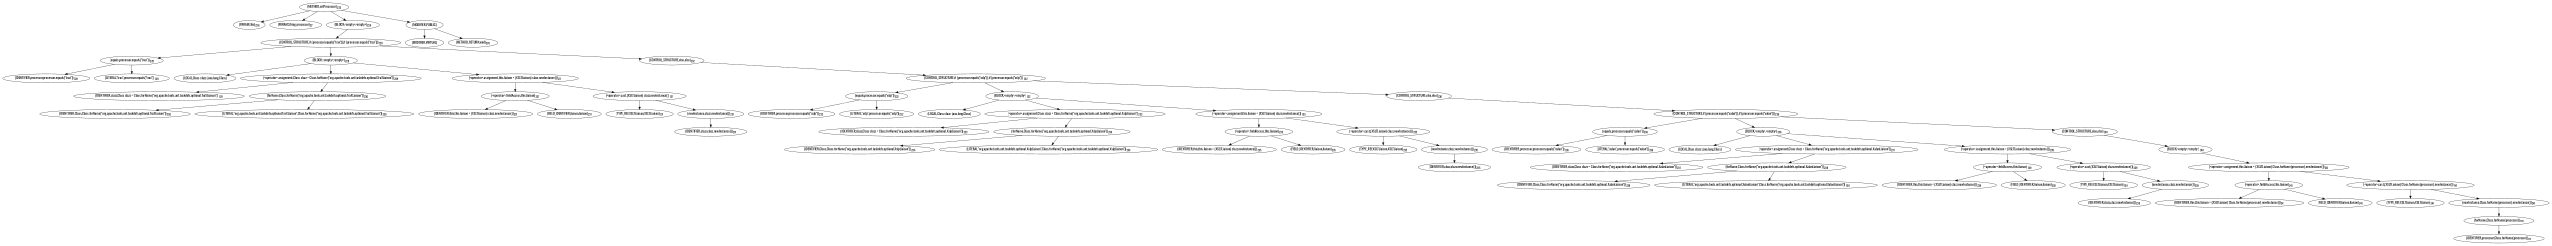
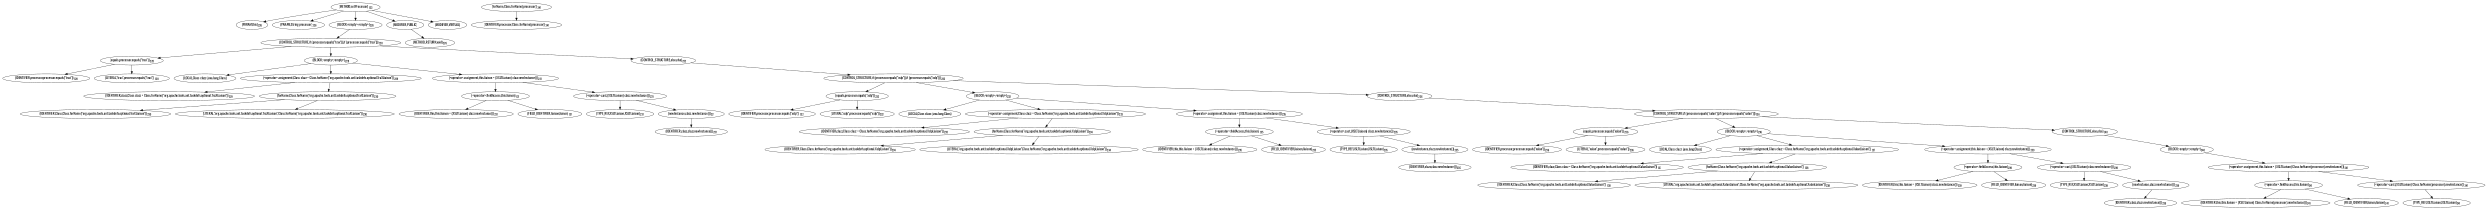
node "(PARAM,String processor)": text "221" -> "226"
edge "(MODIFIER,PUBLIC)" -> "(MODIFIER,VIRTUAL)": now "(METHOD,setProcessor)" -> "(MODIFIER,VIRTUAL)"
node "(newInstance,Class.forName(processor).newInstance())": removed
